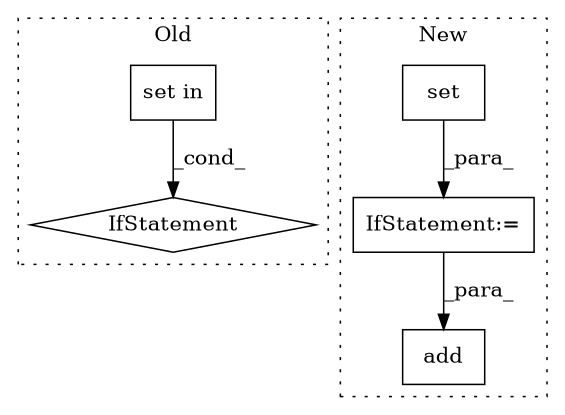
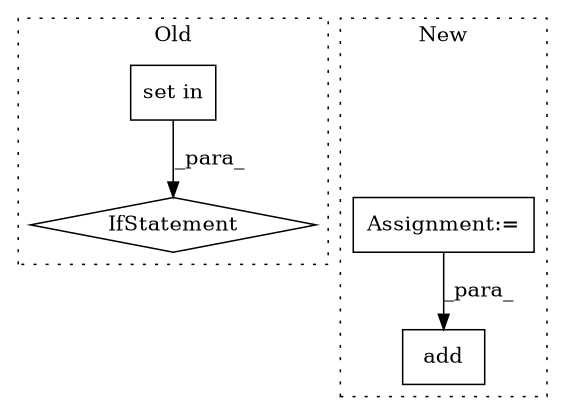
node "set": removed
edge "set in" -> "IfStatement": label "_cond_" -> "_para_"
node "IfStatement:=": label "IfStatement:=" -> "Assignment:="
